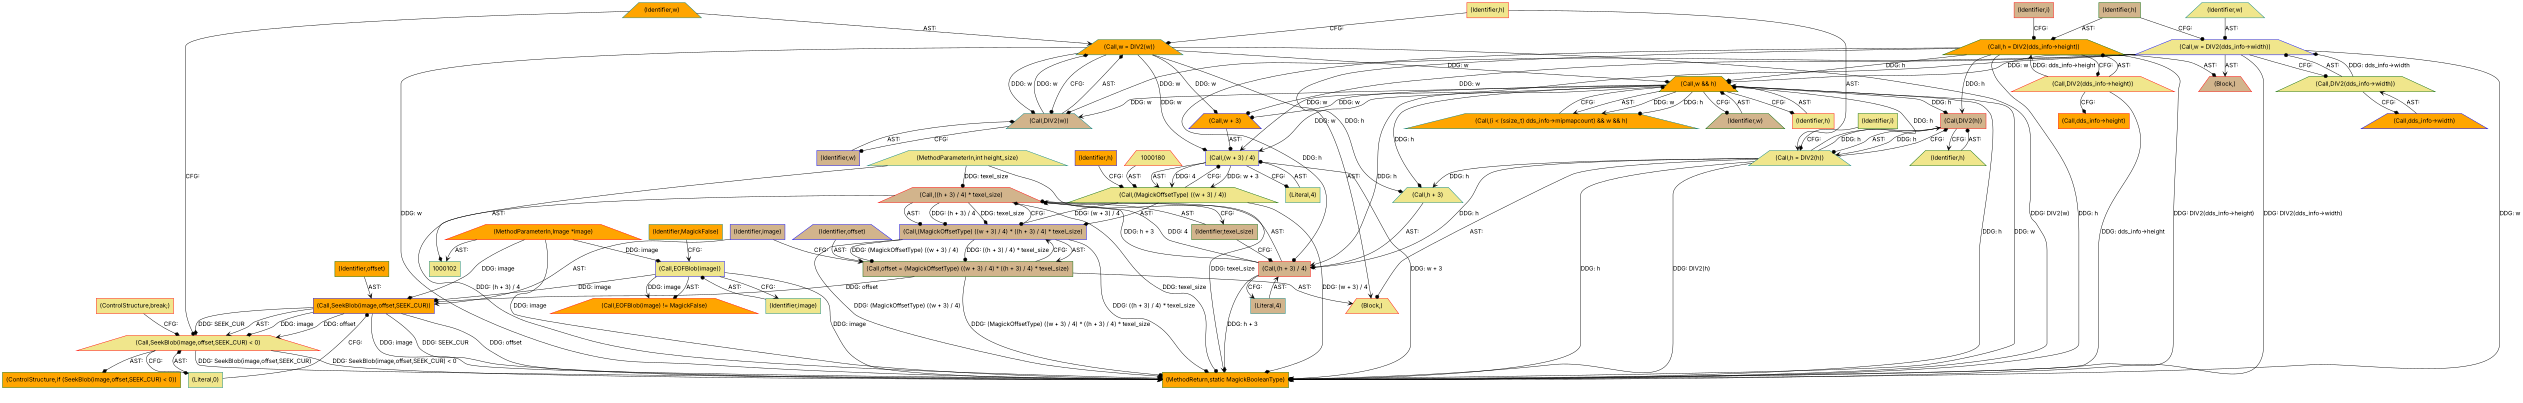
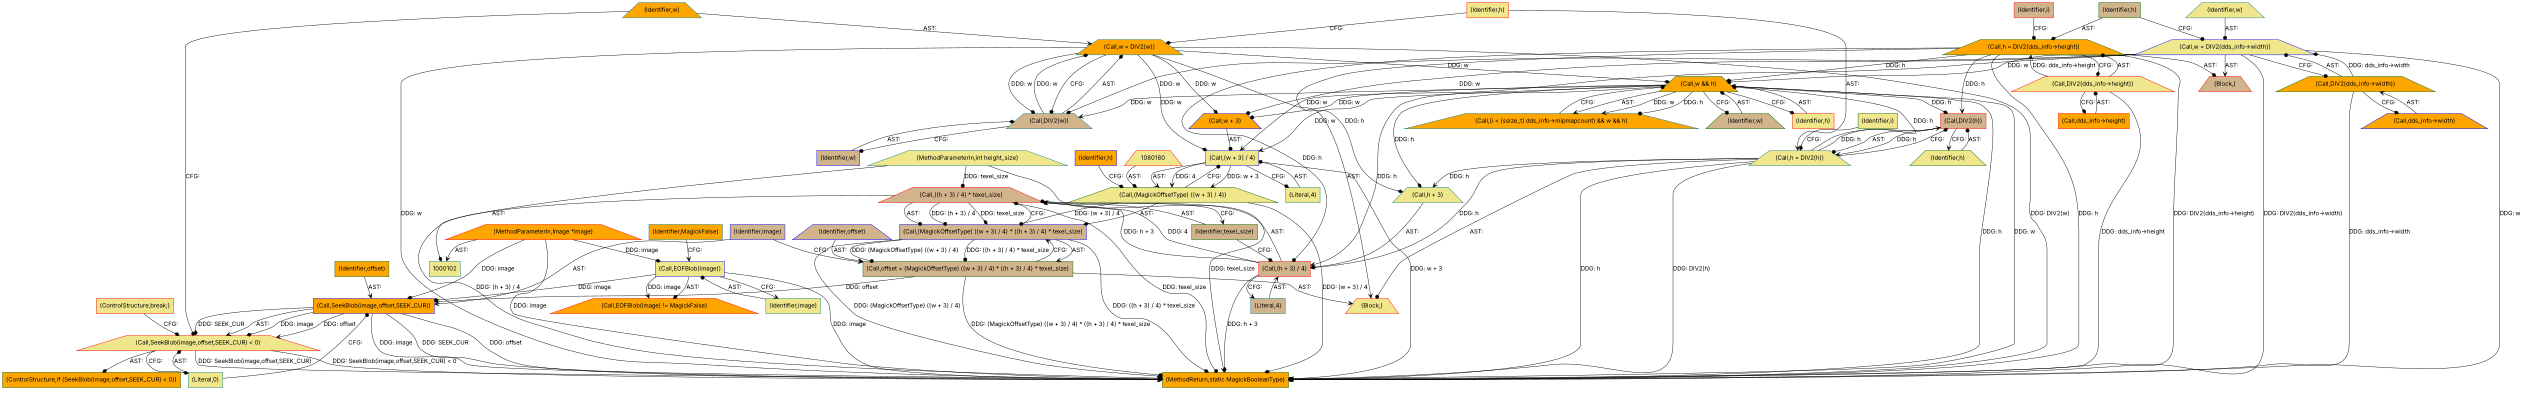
node "(Call,DIV2(dds_info->width))": fillcolor khaki -> orange
edge "(Call,dds_info->height)" -> "(Call,DIV2(dds_info->height))": added, label "AST:"
node "1000180": label "1000180" -> "1080180"
edge "(Call,DIV2(dds_info->width))" -> "(MethodReturn,static MagickBooleanType)": added, label "DDG: dds_info->width"
